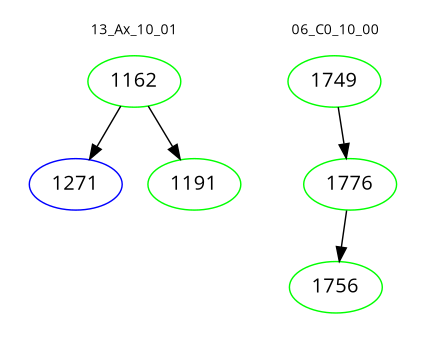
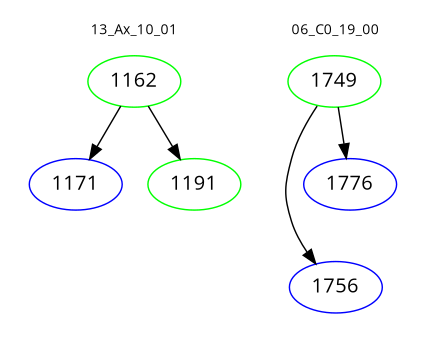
cluster "06_C0_10_00": label "06_C0_10_00" -> "06_C0_19_00"
node "1271": label "1271" -> "1171"
node "1776": color green -> blue
edge "1776" -> "1756": now "1749" -> "1756"
node "1756": color green -> blue
